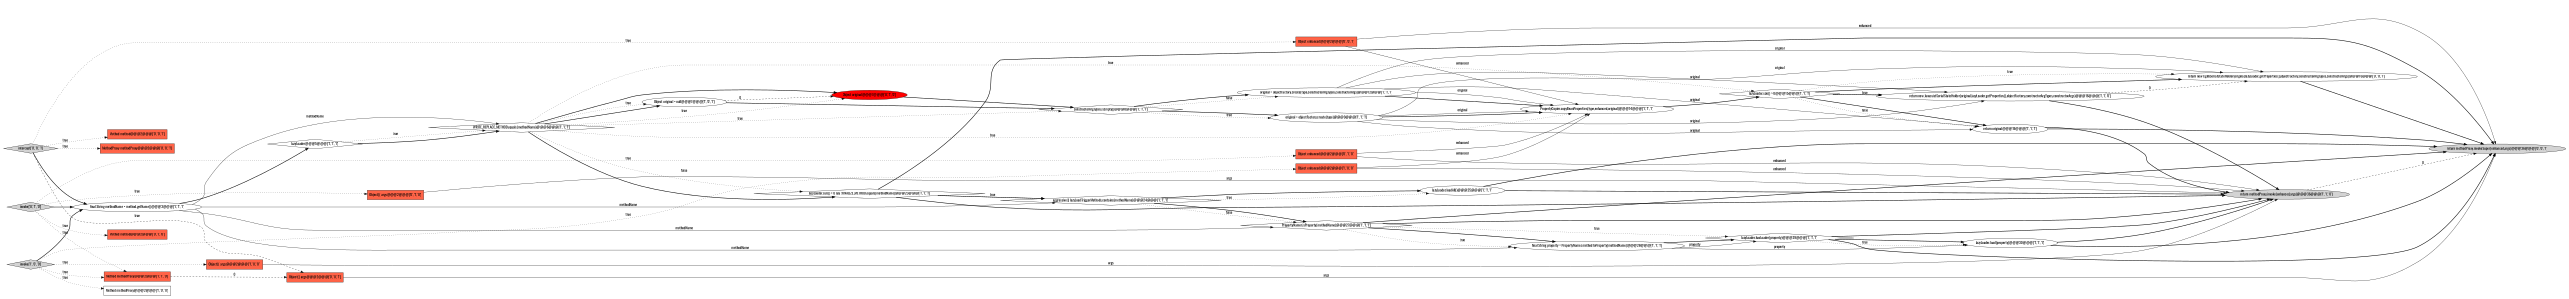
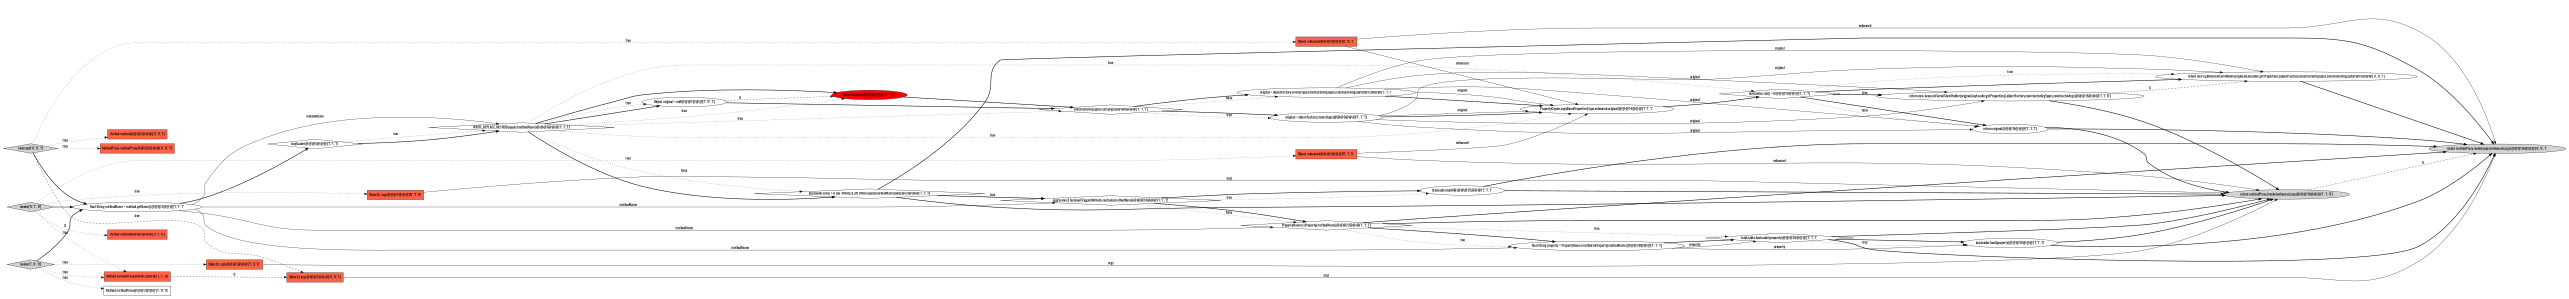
node "Object enhanced@@@2@@@['1', '0', '0']": removed
edge "invoke['0', '1', '0']" -> "Method method@@@2@@@['0', '1', '0']": label "true" -> "0"
